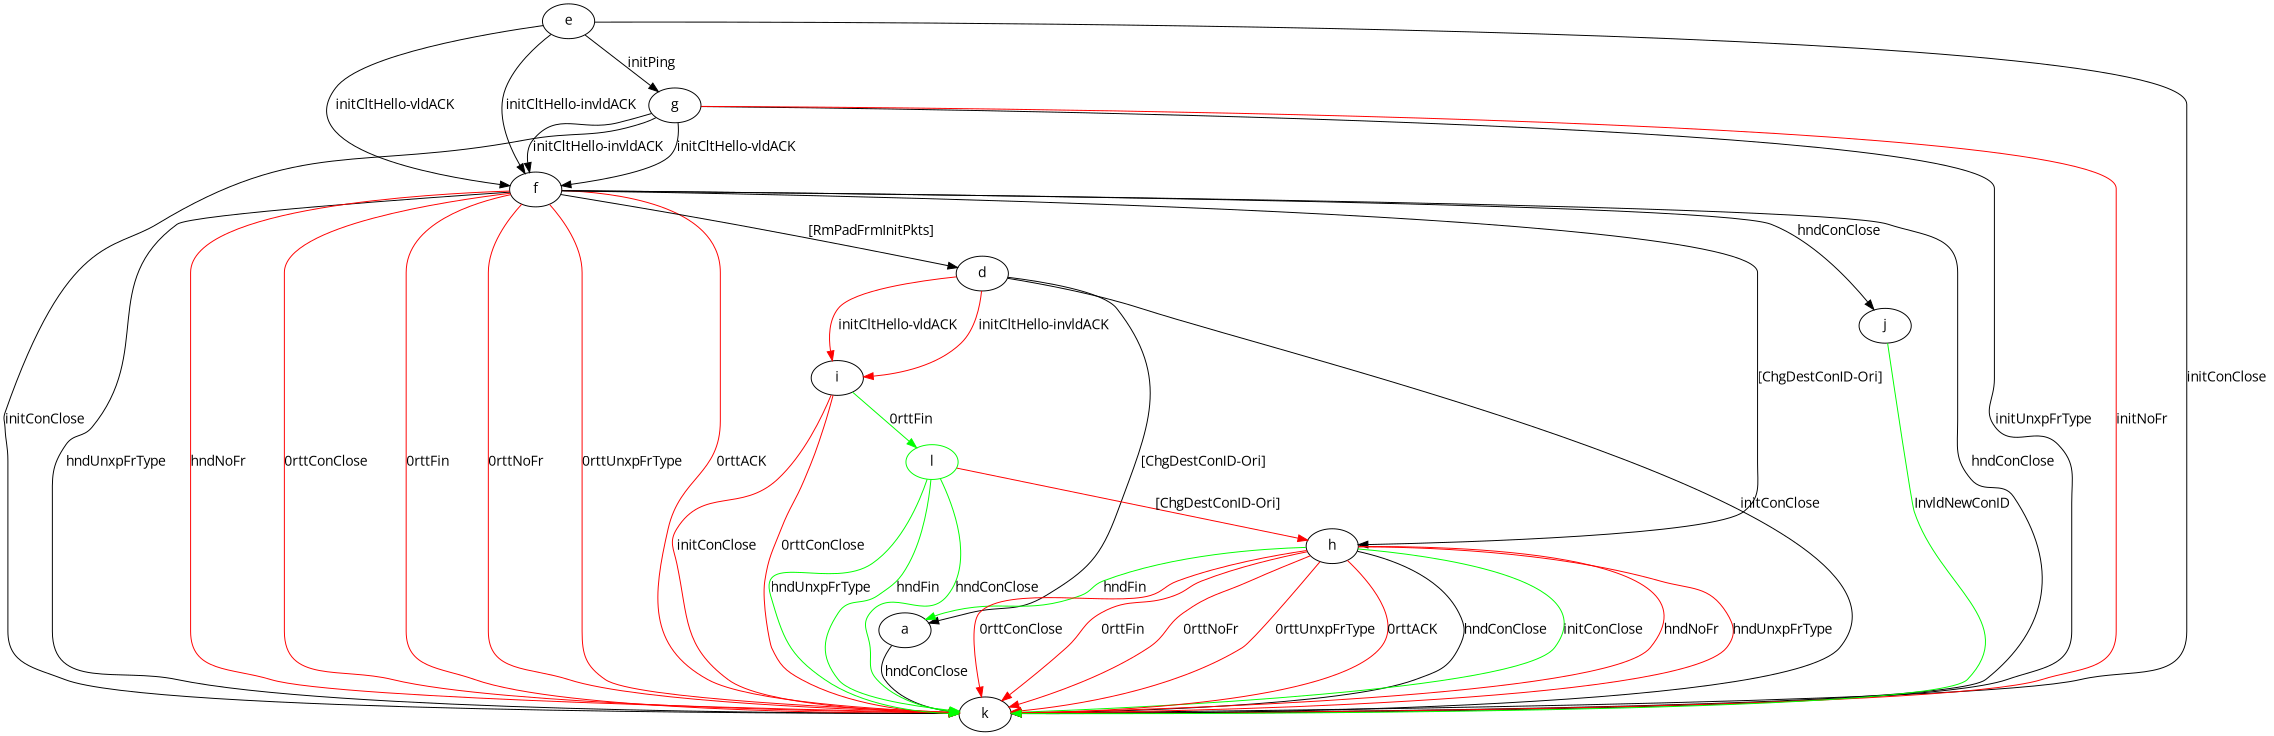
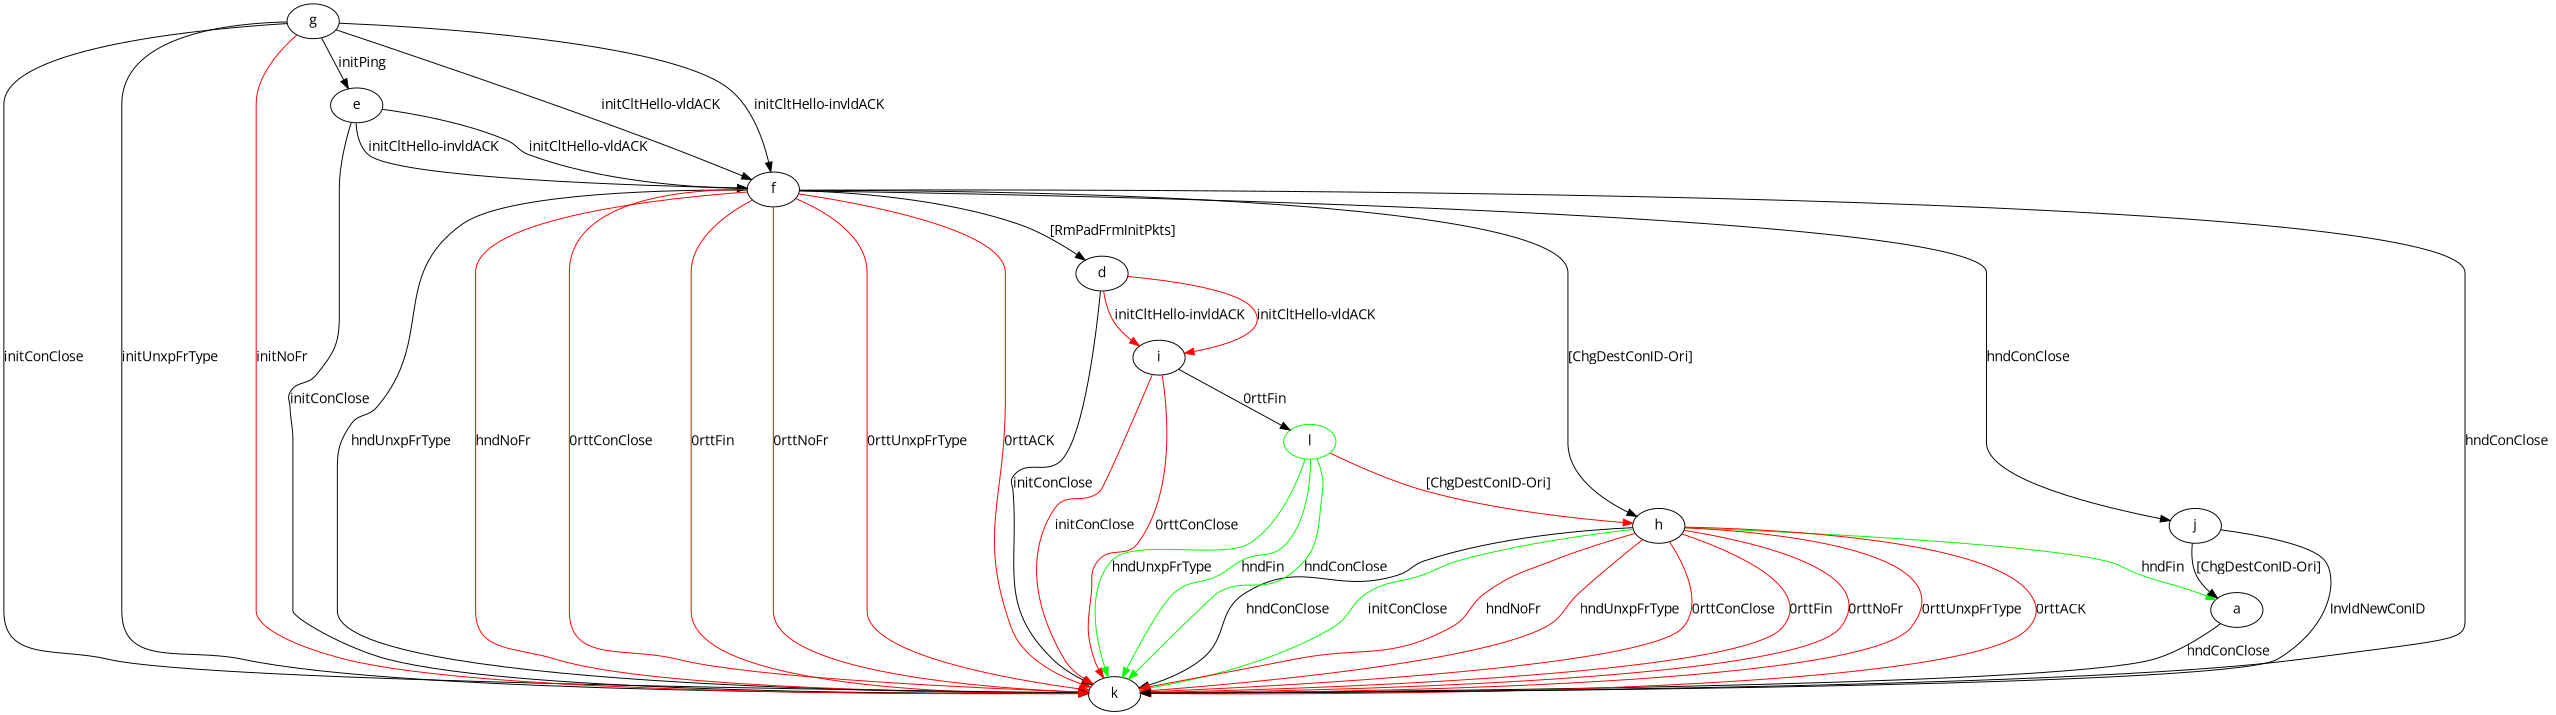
edge "e" -> "g": reversed
edge "i" -> "l": color green -> black
edge "d" -> "a": now "j" -> "a"
edge "j" -> "k": color green -> black
